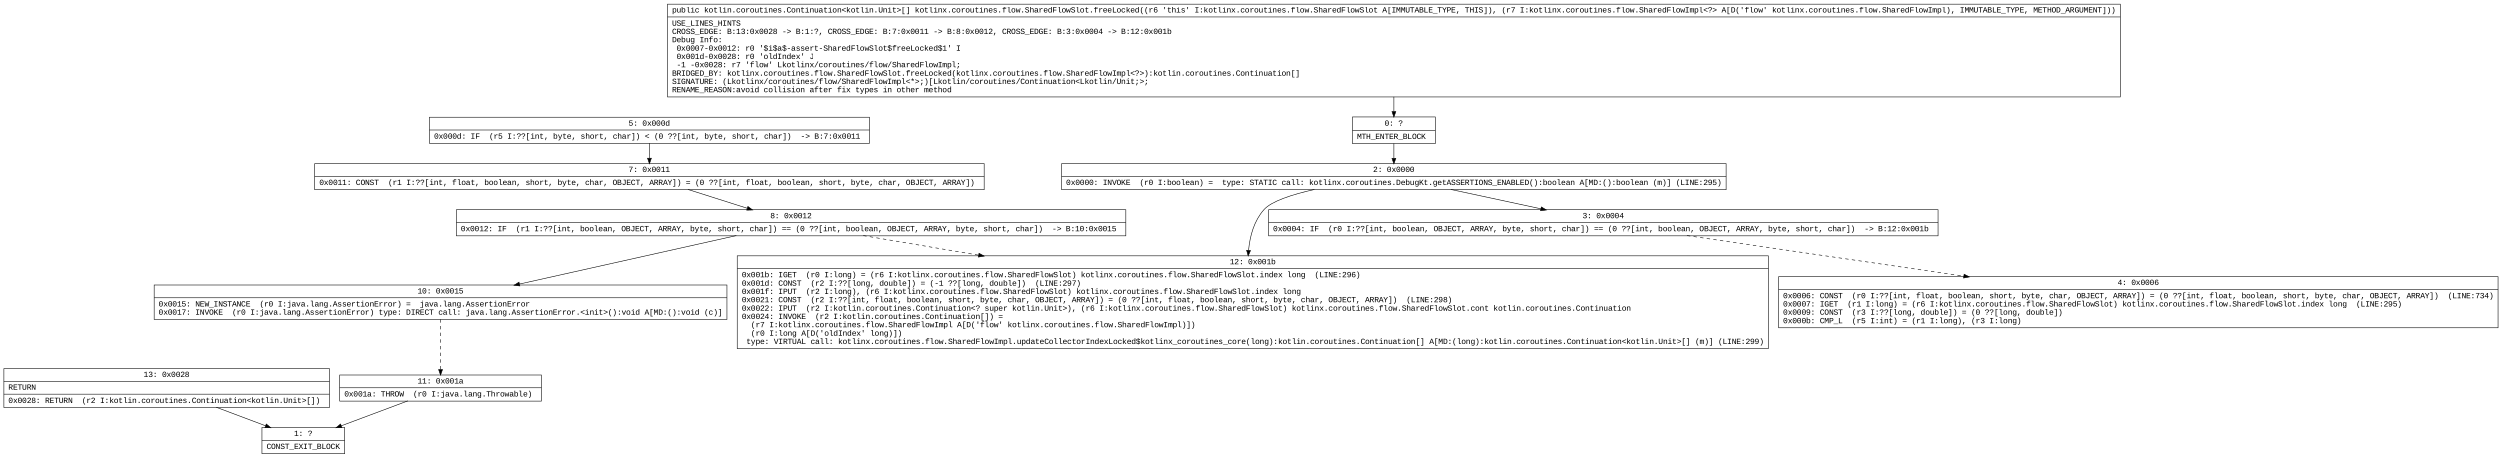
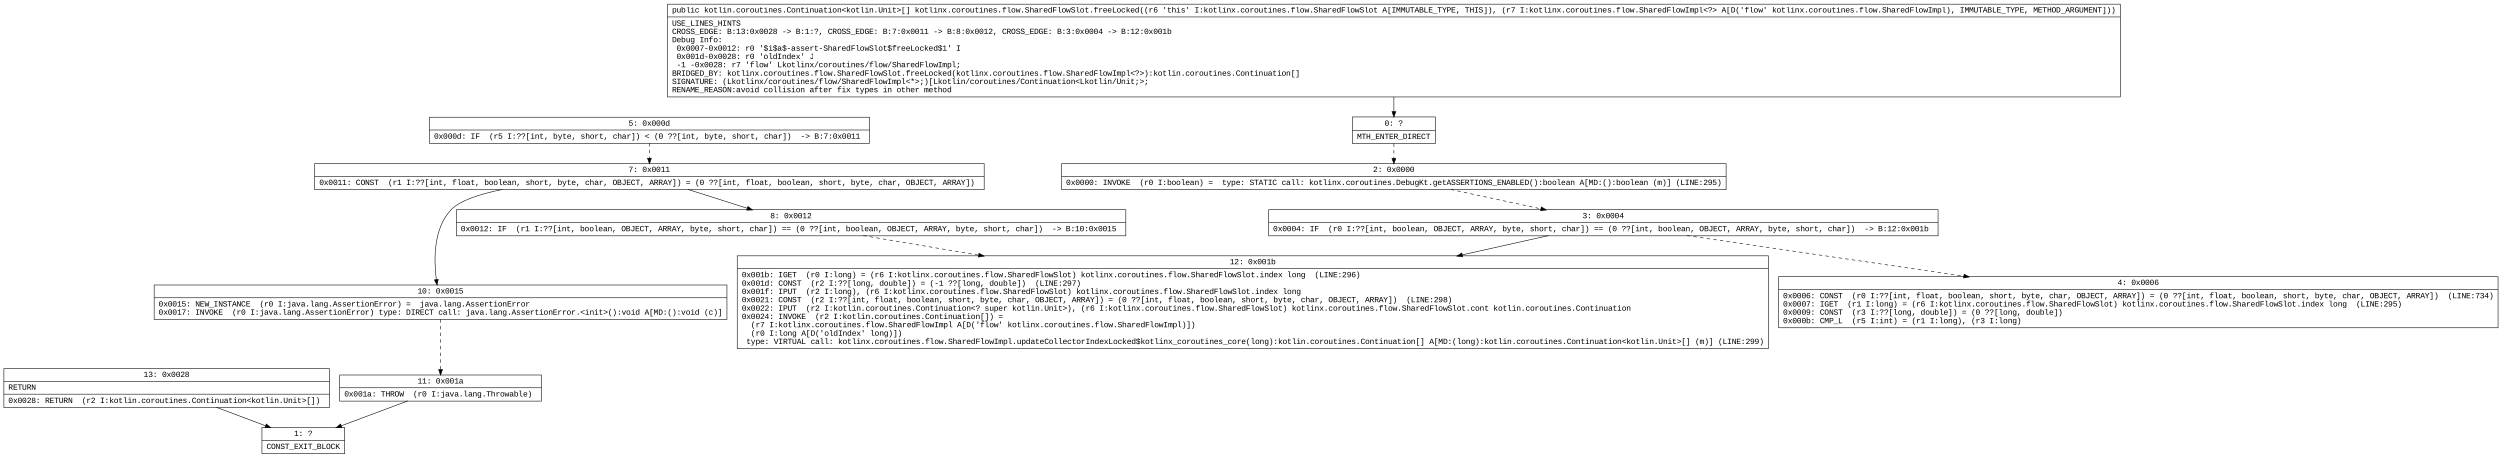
node "0: ?": text "MTH_ENTER_BLOCK" -> "MTH_ENTER_DIRECT"
edge "5: 0x000d" -> "7: 0x0011": style solid -> dashed
edge "0: ?" -> "2: 0x0000": style solid -> dashed
edge "2: 0x0000" -> "3: 0x0004": style solid -> dashed
edge "2: 0x0000" -> "12: 0x001b": now "3: 0x0004" -> "12: 0x001b"
edge "8: 0x0012" -> "10: 0x0015": now "7: 0x0011" -> "10: 0x0015"
